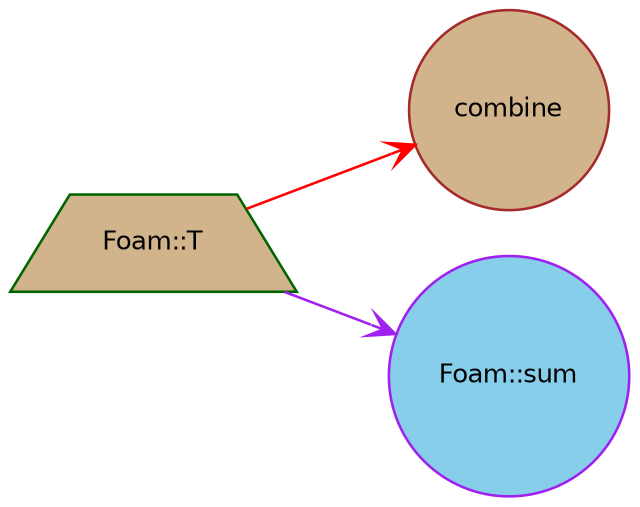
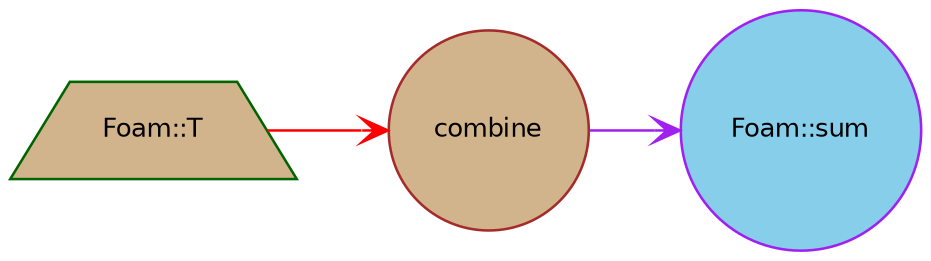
edge "Foam::T" -> "Foam::sum": now "combine" -> "Foam::sum"
